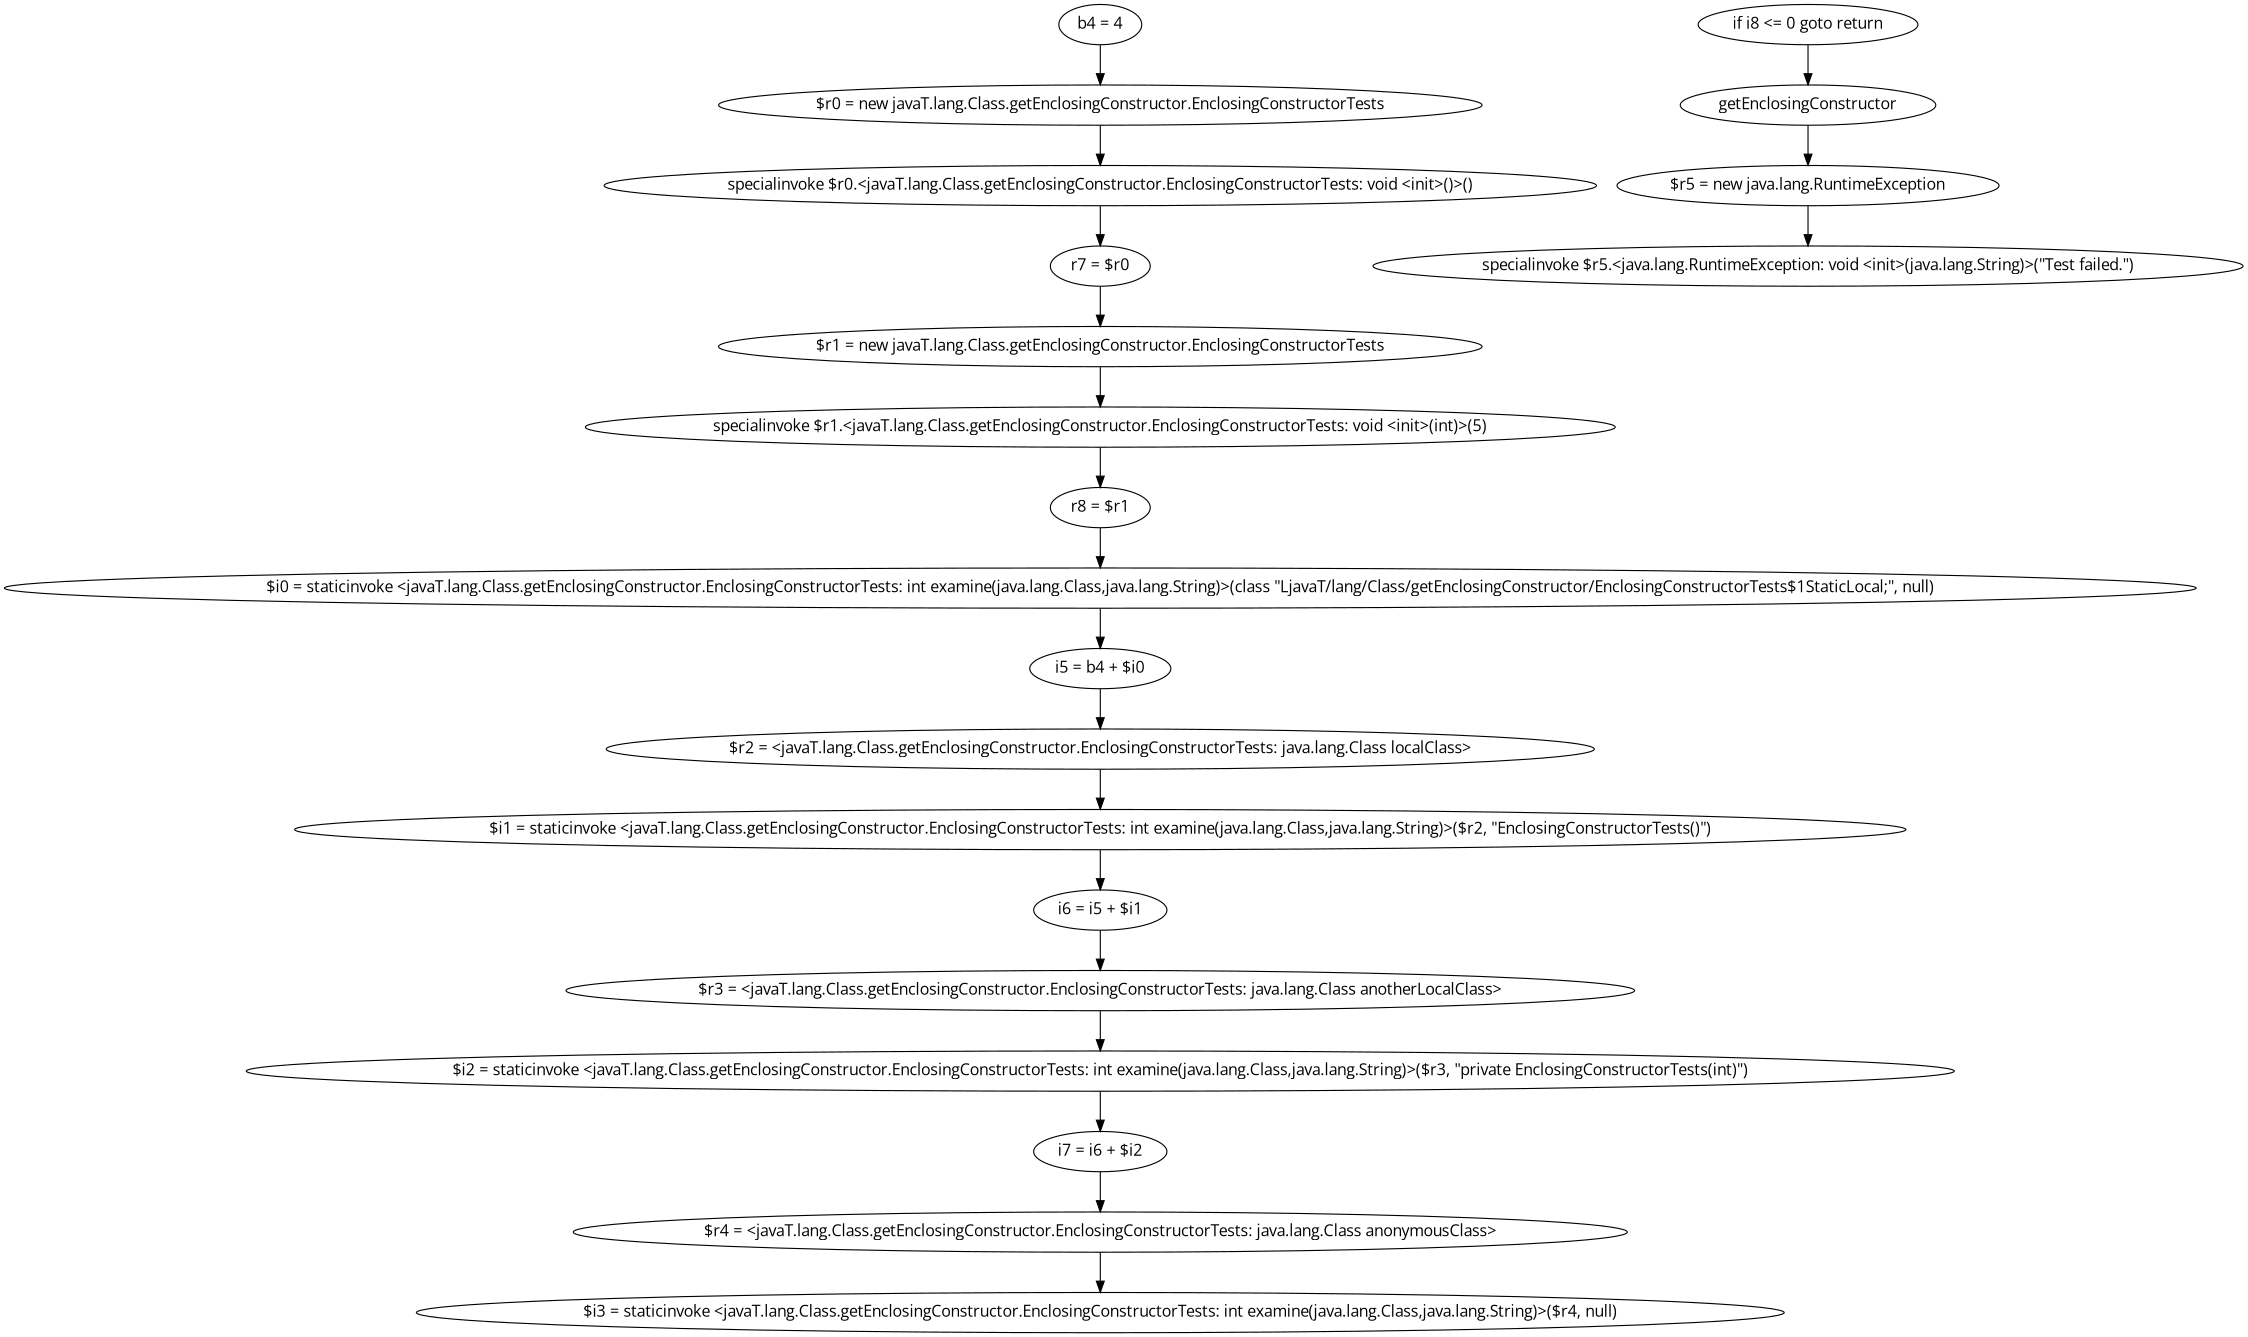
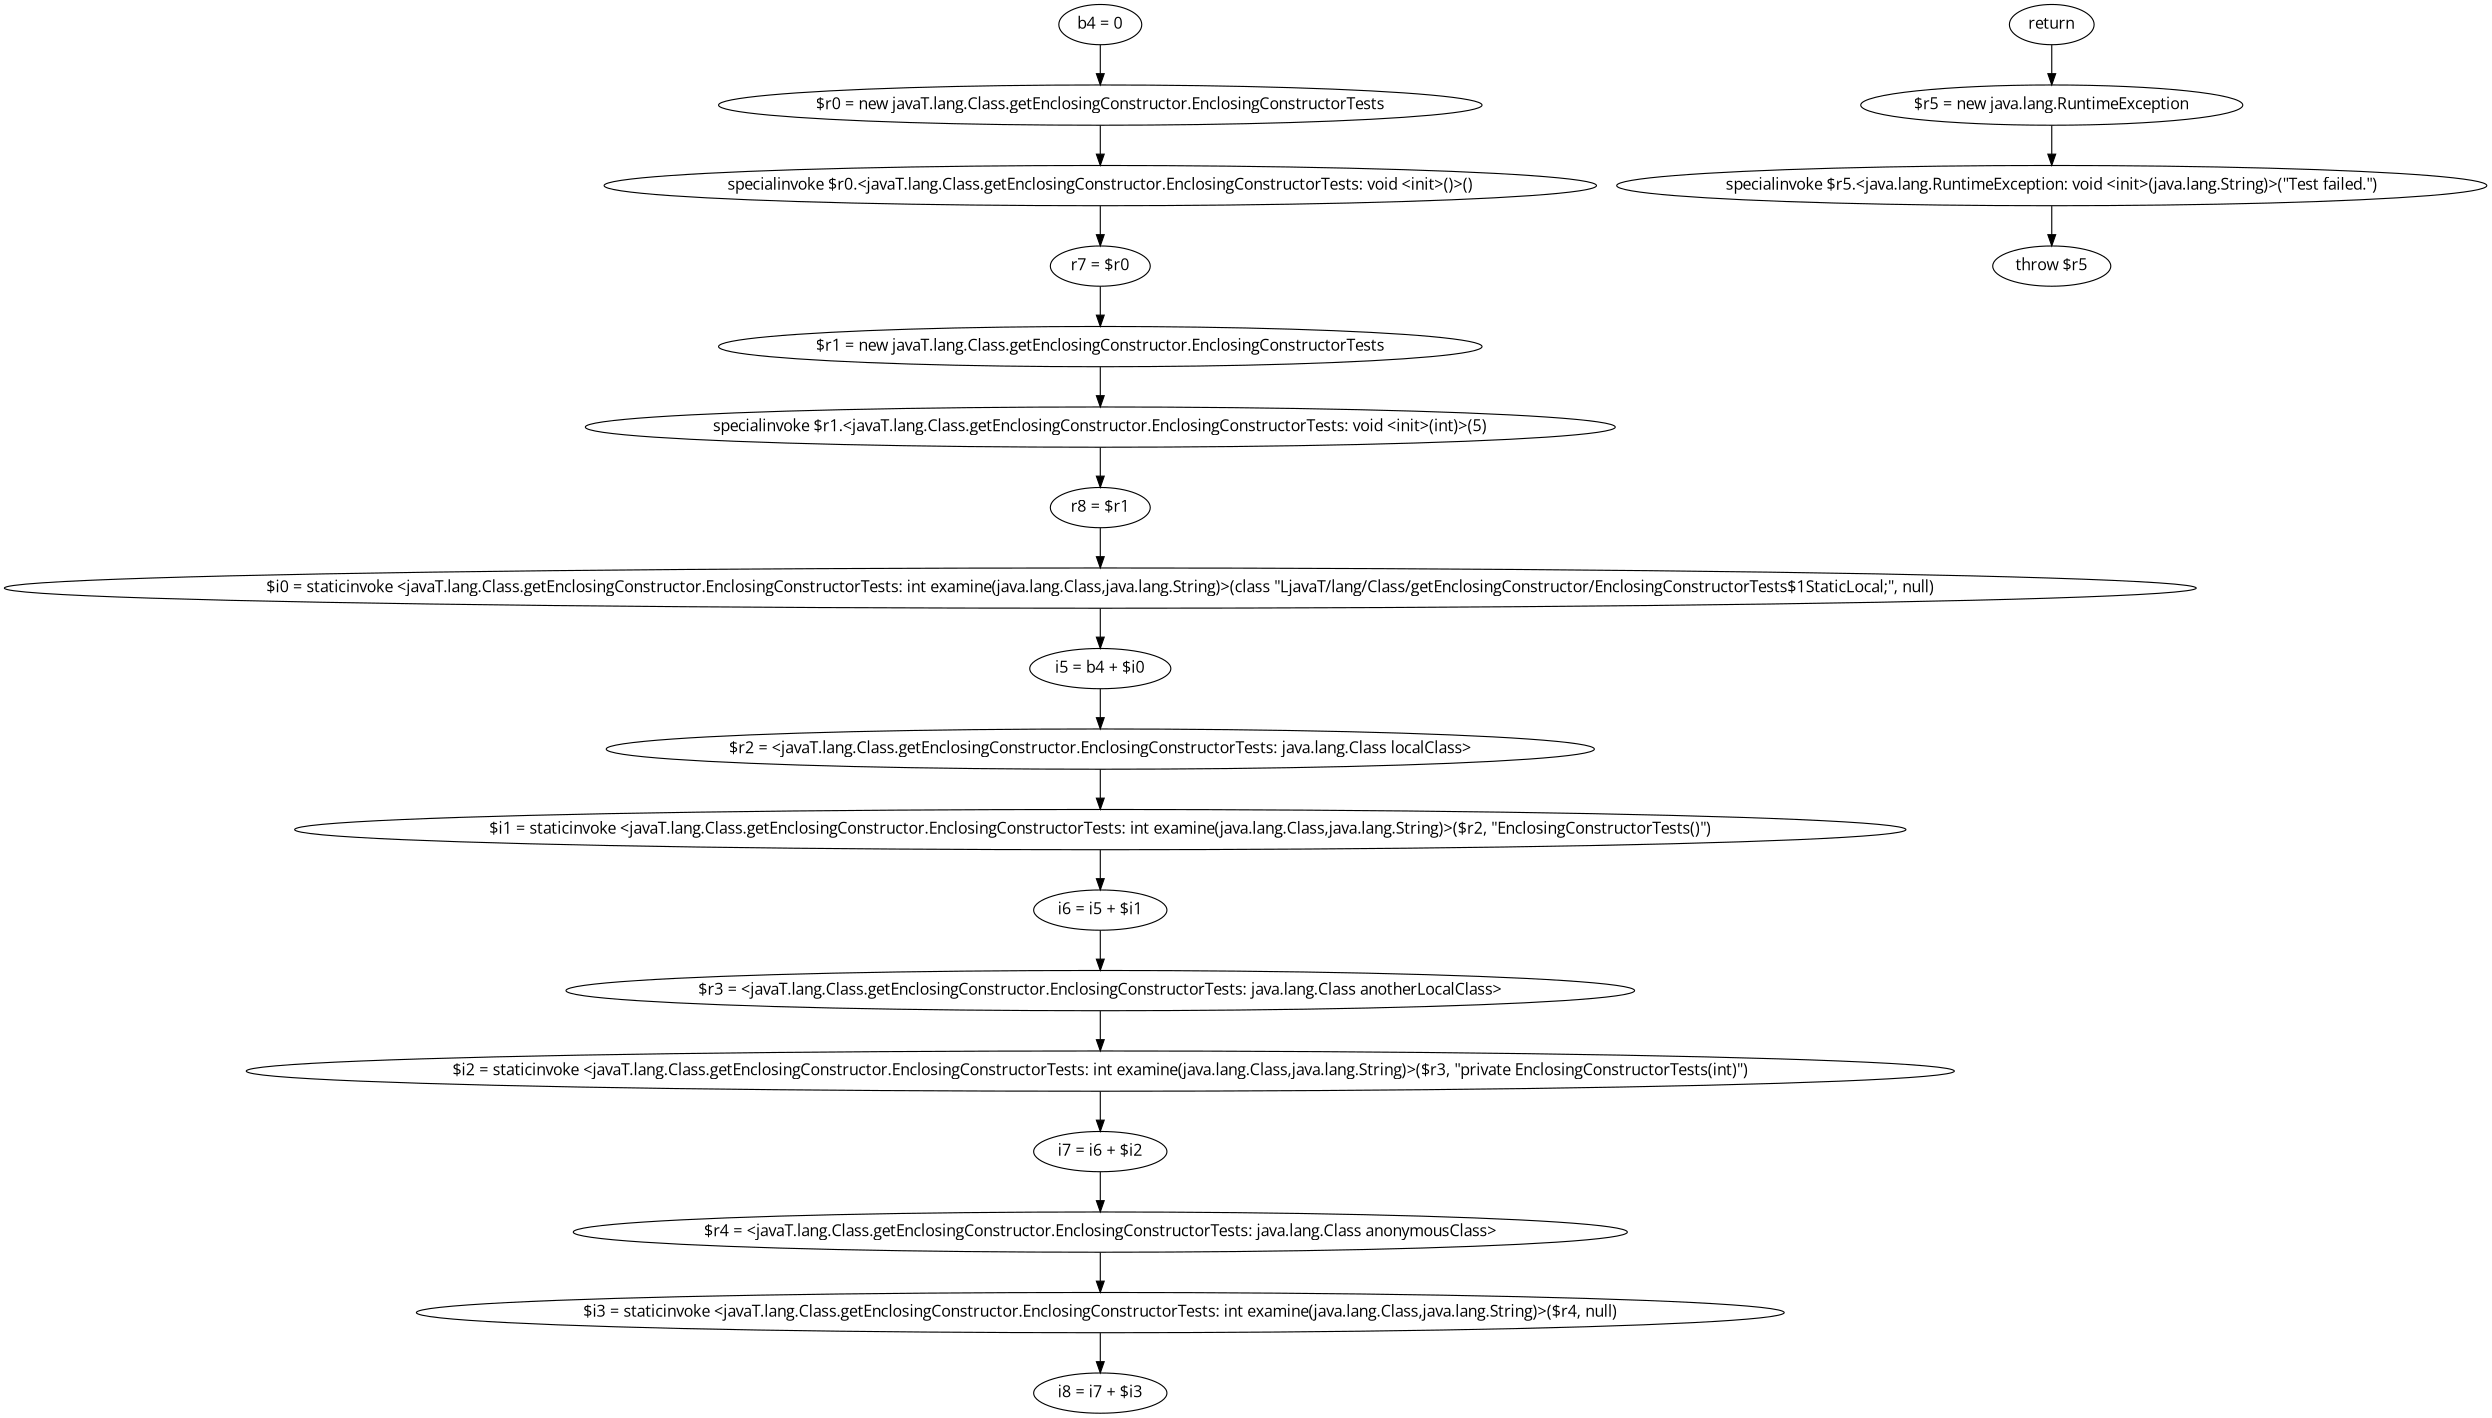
node "b4 = 4": label "b4 = 4" -> "b4 = 0"
node "if i8 <= 0 goto return": removed
node "getEnclosingConstructor": label "getEnclosingConstructor" -> "return"
node "throw $r5": added
node "i8 = i7 + $i3": added
